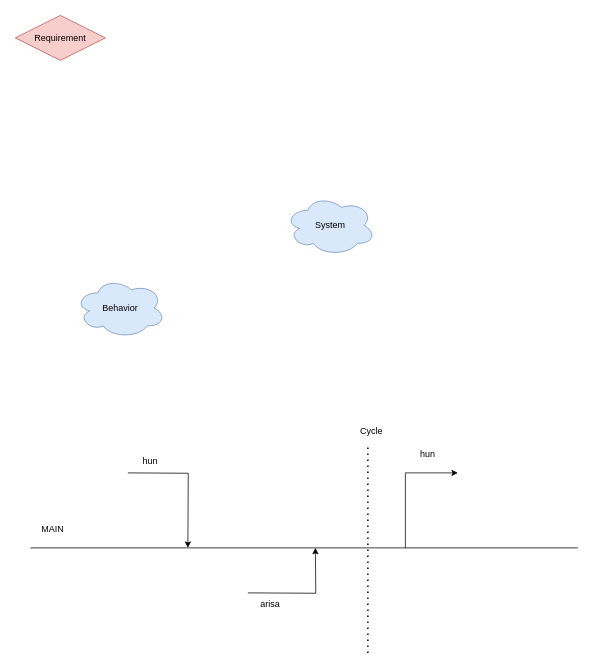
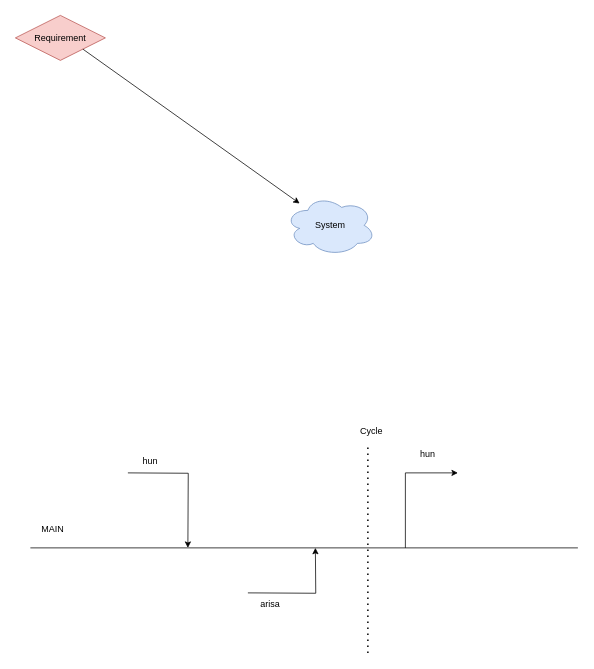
edge "Requirement" -> "System": added
node "Behavior": removed
